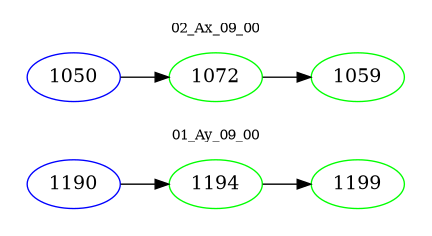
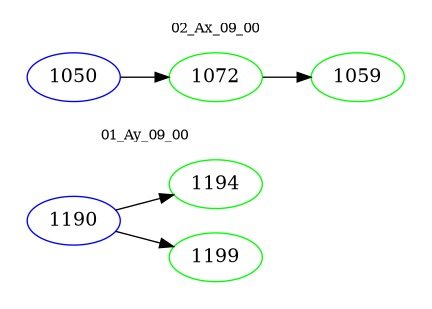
edge "1194" -> "1199": now "1190" -> "1199"
